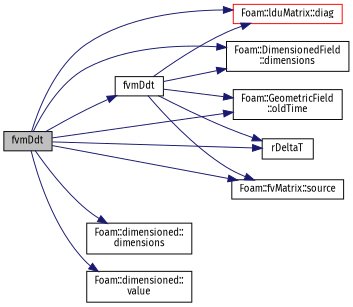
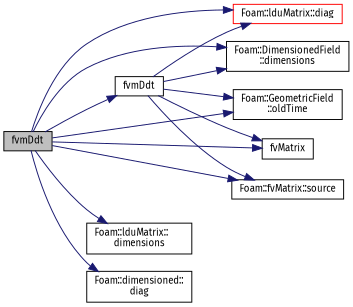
node "rDeltaT": label "rDeltaT" -> "fvMatrix"
node "Foam::dimensioned:: dimensions": label "Foam::dimensioned:: dimensions" -> "Foam::lduMatrix:: dimensions"
node "Foam::dimensioned:: value": label "Foam::dimensioned:: value" -> "Foam::dimensioned:: diag"
